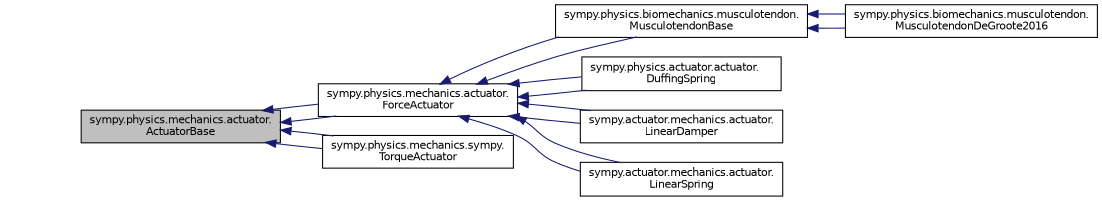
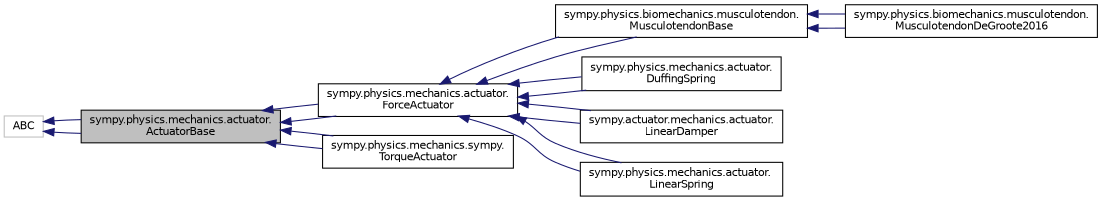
node "sympy.physics.actuator.actuator. DuffingSpring": label "sympy.physics.actuator.actuator. DuffingSpring" -> "sympy.physics.mechanics.actuator. DuffingSpring"
node "ABC": added
node "sympy.actuator.mechanics.actuator. LinearSpring": label "sympy.actuator.mechanics.actuator. LinearSpring" -> "sympy.physics.mechanics.actuator. LinearSpring"
